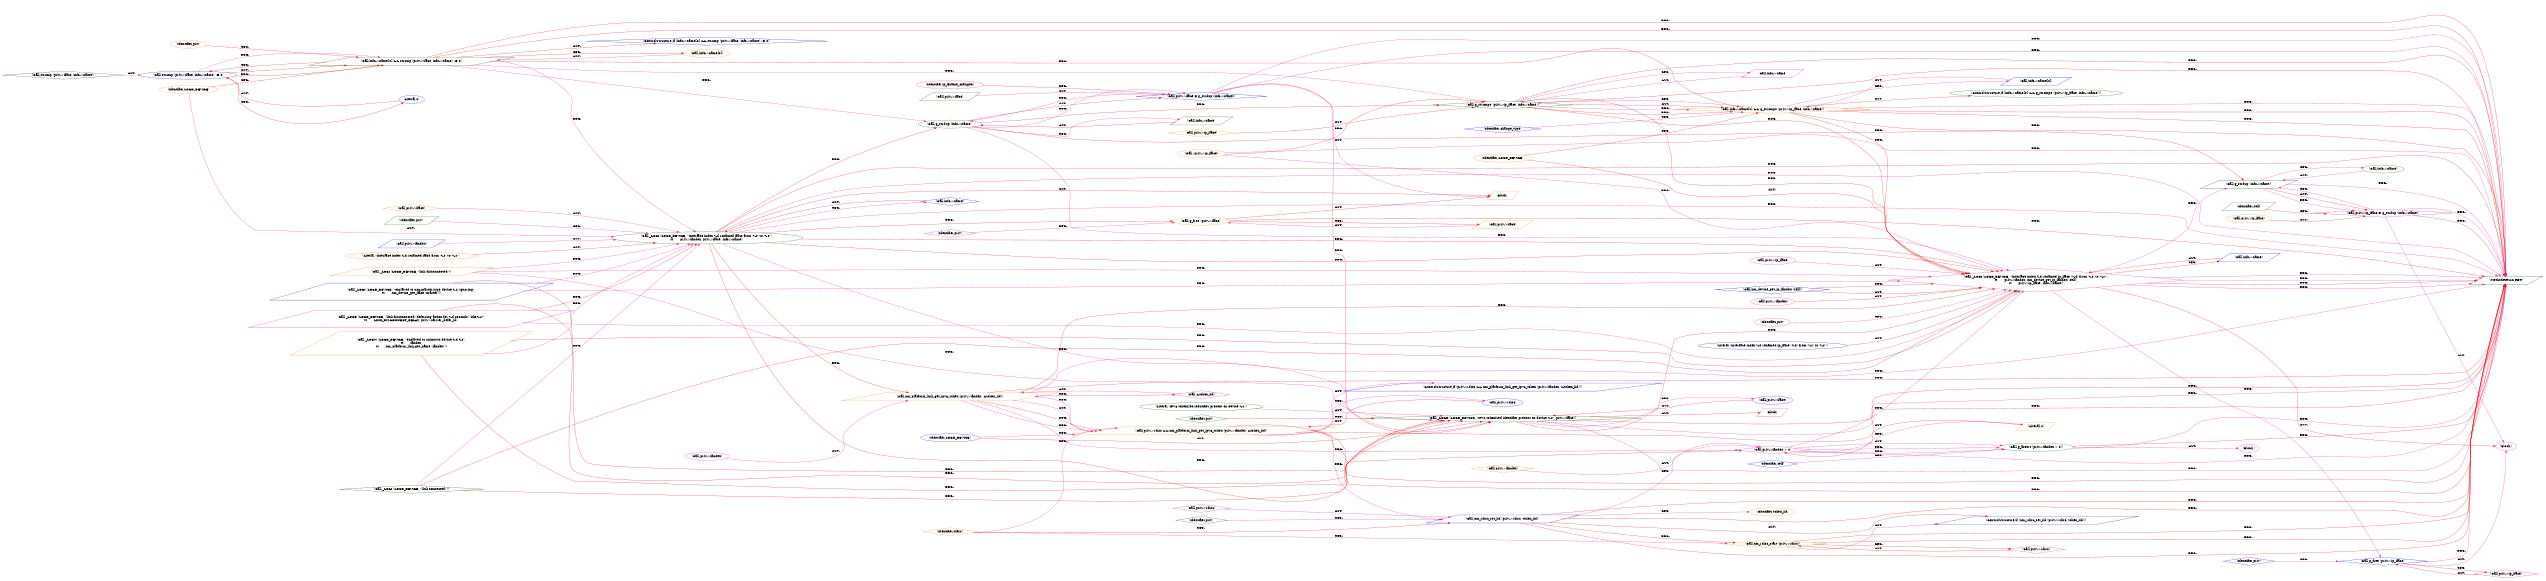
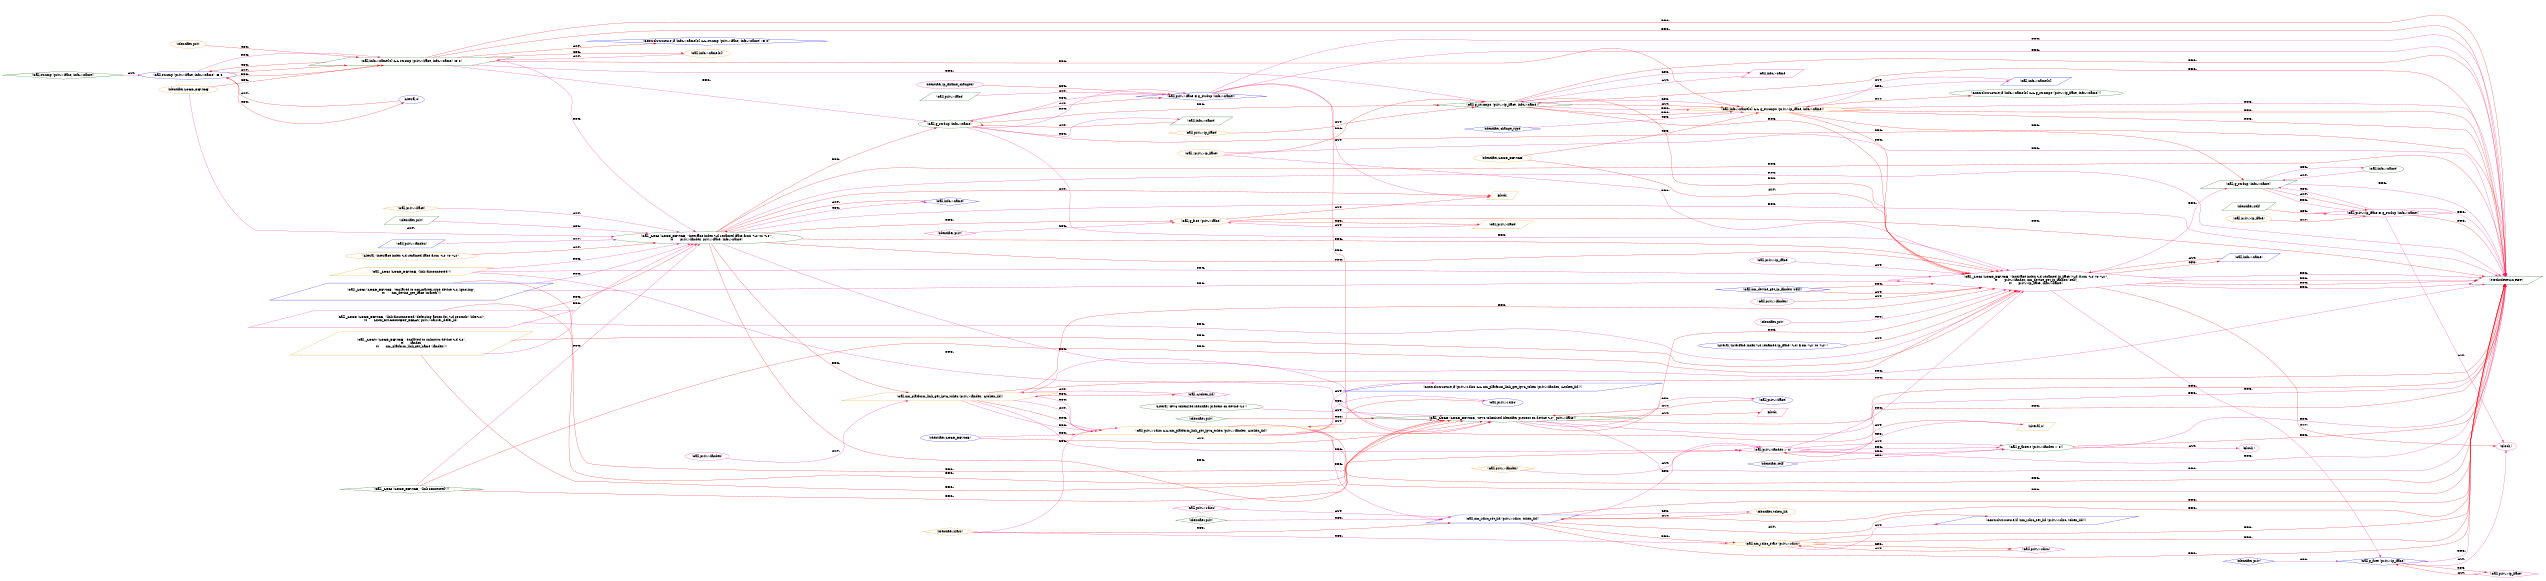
edge "(Identifier,token_iid)" -> "(Call,nm_rdisc_set_iid (priv->rdisc, token_iid))": added, label "AST:"
